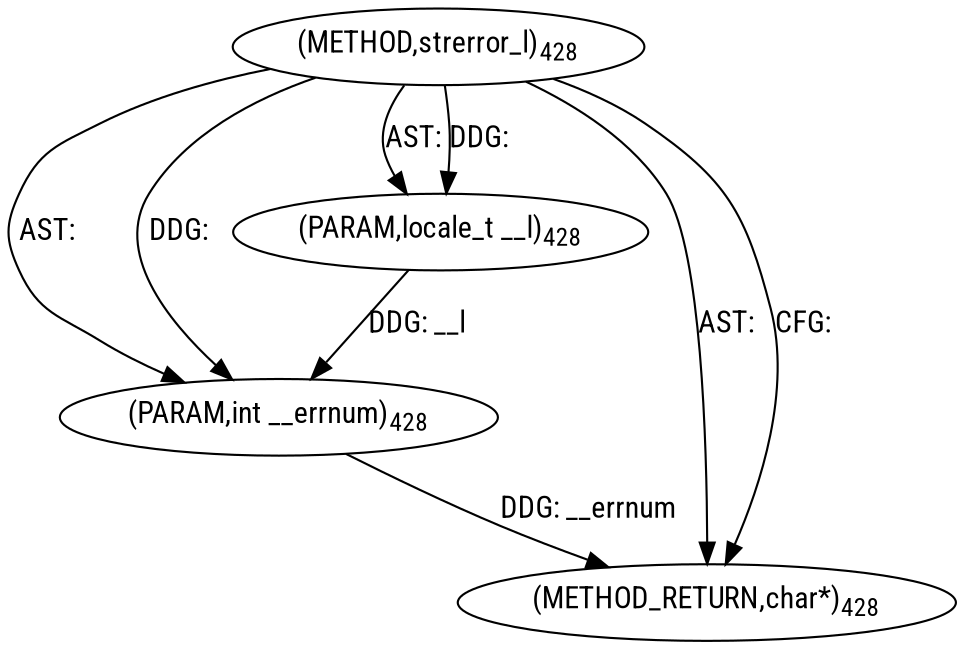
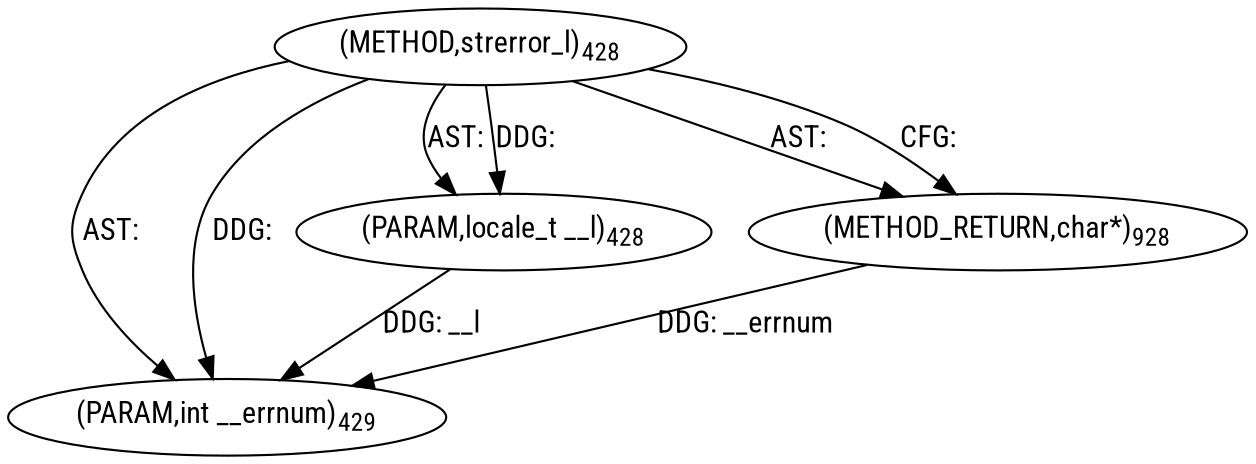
node "(PARAM,int __errnum)": text "428" -> "429"
edge "(PARAM,int __errnum)" -> "(METHOD_RETURN,char*)": reversed
node "(METHOD_RETURN,char*)": text "428" -> "928"
